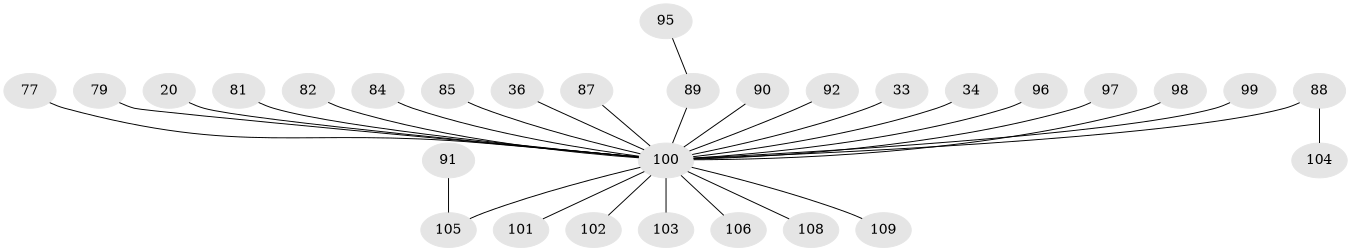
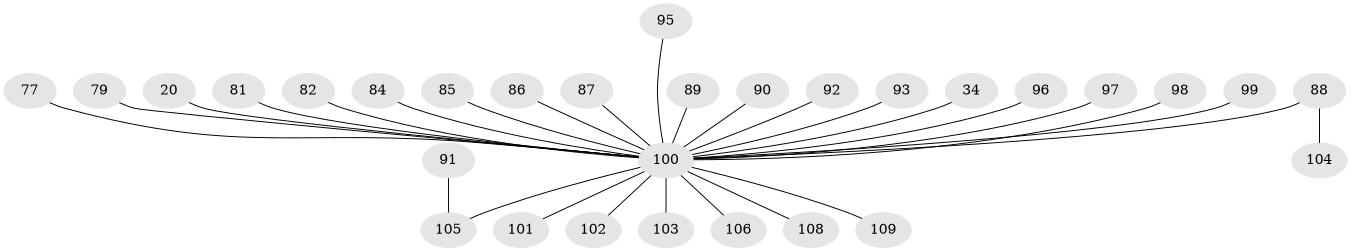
edge "95" -- "89": now "95" -- "100"
node "36": label "36" -> "86"
node "33": label "33" -> "93"
